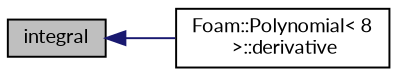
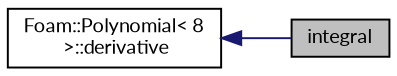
edge "Foam::Polynomial< 8 >::derivative" -> "integral": reversed
